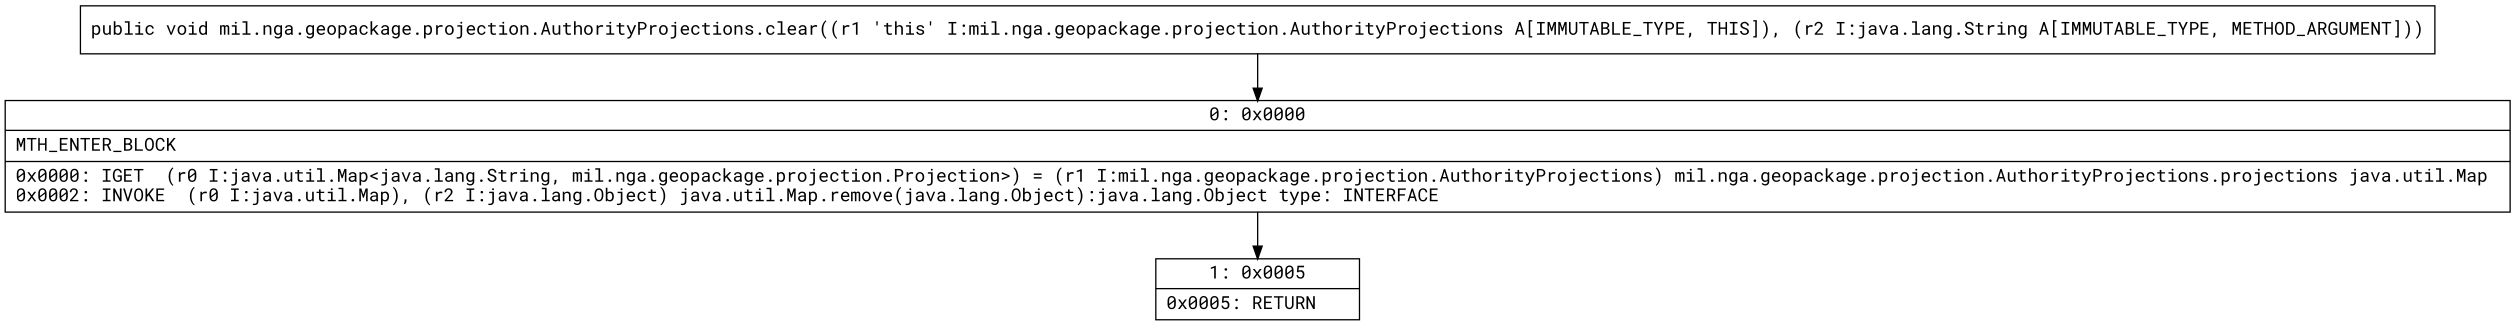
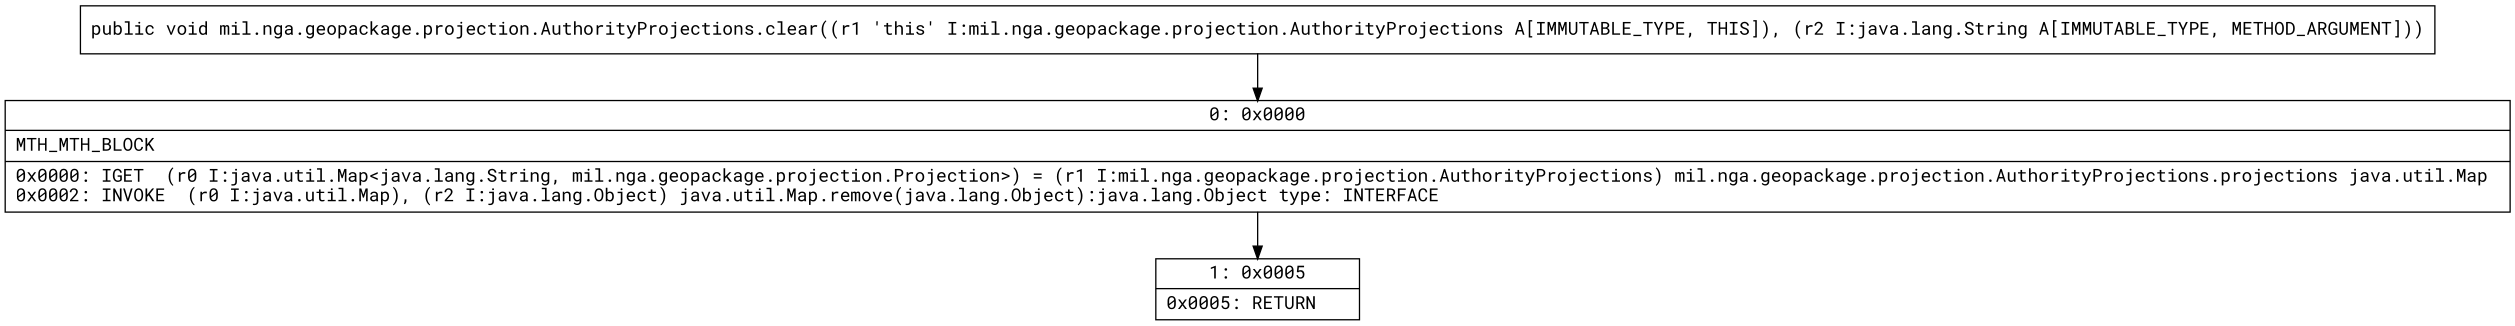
node "0: 0x0000": text "MTH_ENTER_BLOCK" -> "MTH_MTH_BLOCK"
